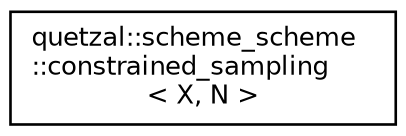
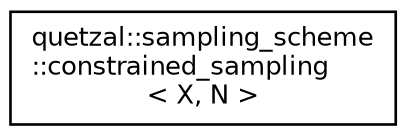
node "quetzal::scheme_scheme ::constrained_sampling < X, N >": label "quetzal::scheme_scheme ::constrained_sampling < X, N >" -> "quetzal::sampling_scheme ::constrained_sampling < X, N >"
